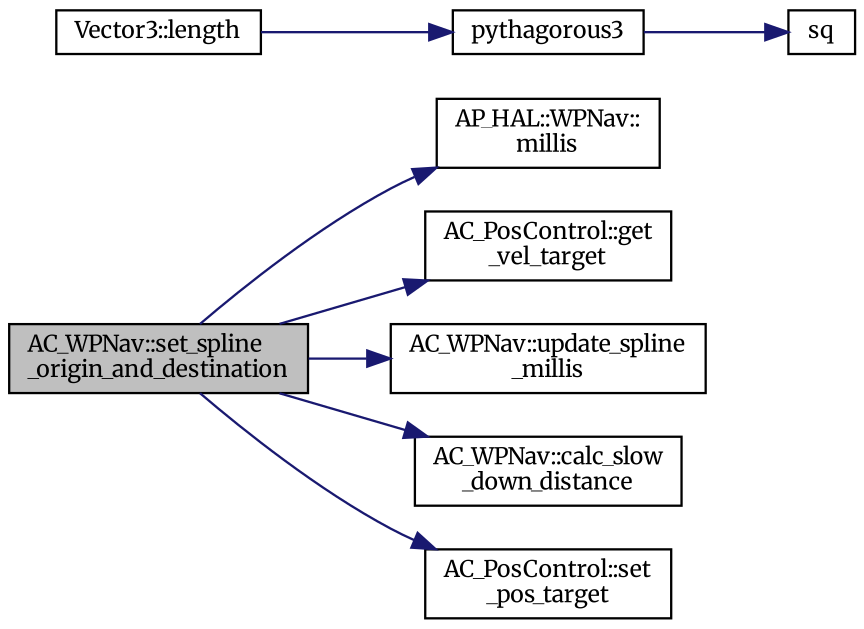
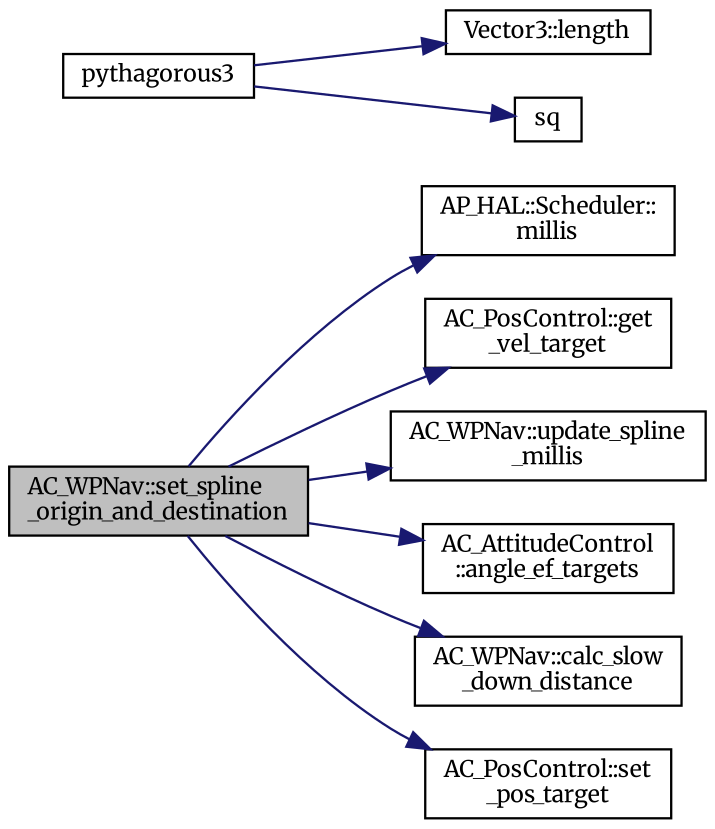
edge "Vector3::length" -> "pythagorous3": reversed
node "AP_HAL::WPNav:: millis": label "AP_HAL::WPNav:: millis" -> "AP_HAL::Scheduler:: millis"
node "AC_AttitudeControl ::angle_ef_targets": added
